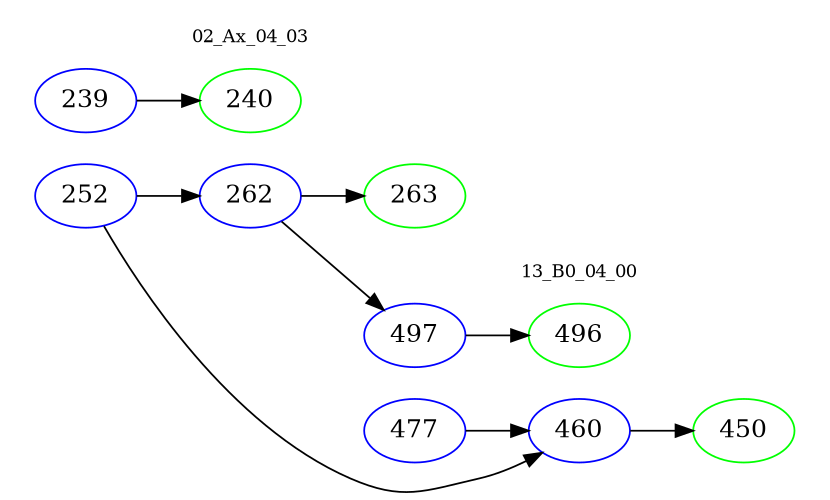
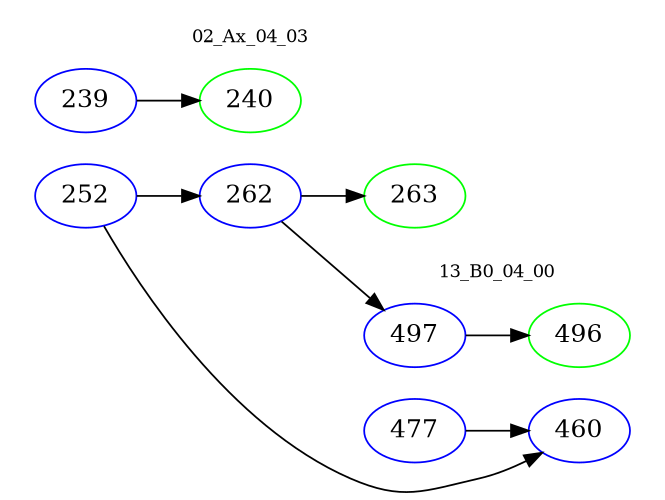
node "450": removed
